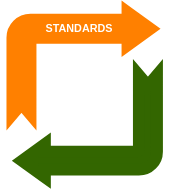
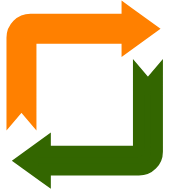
node "STANDARDS": removed
